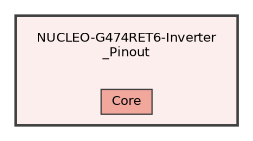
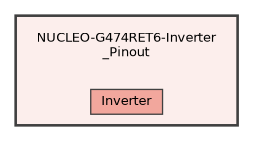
node "Core": label "Core" -> "Inverter"
